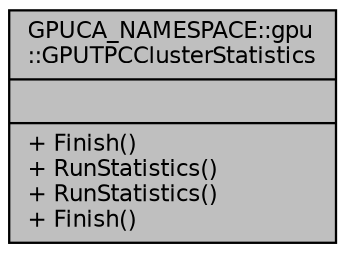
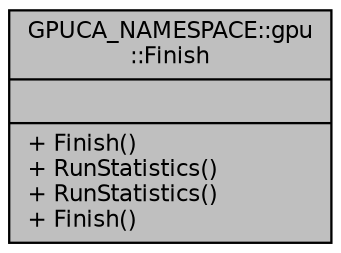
node "GPUCA_NAMESPACE::gpu": text "::GPUTPCClusterStatistics" -> "::Finish"
